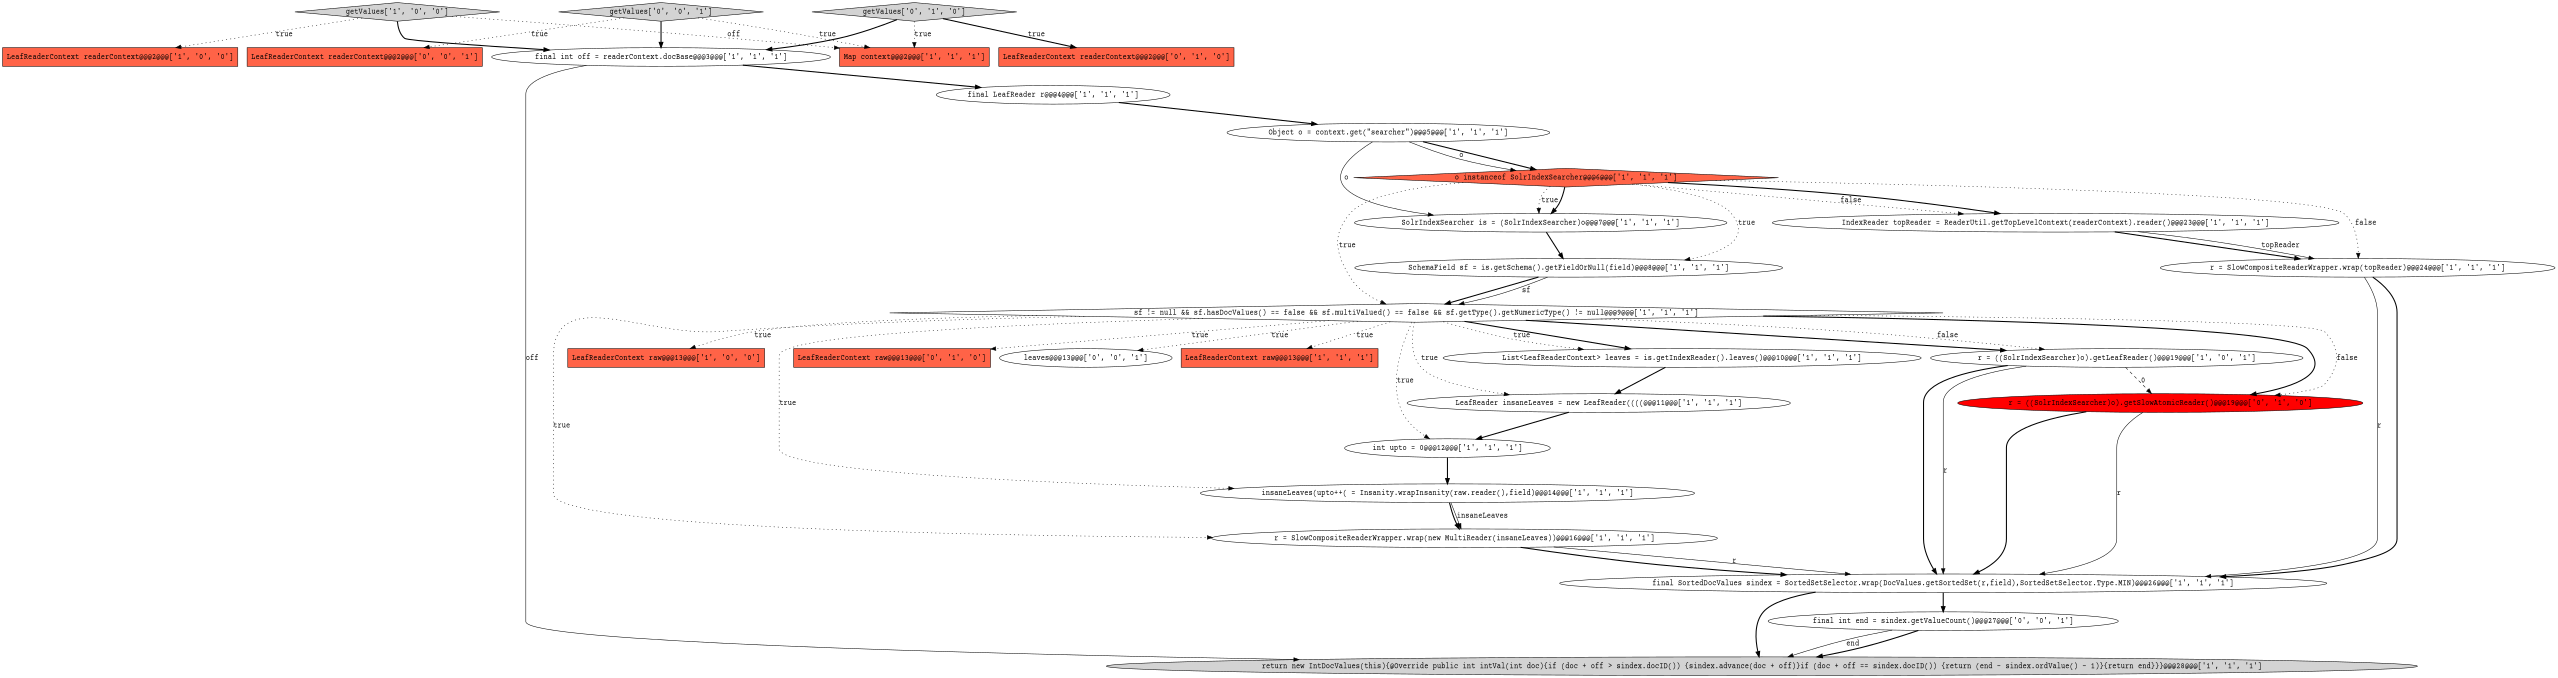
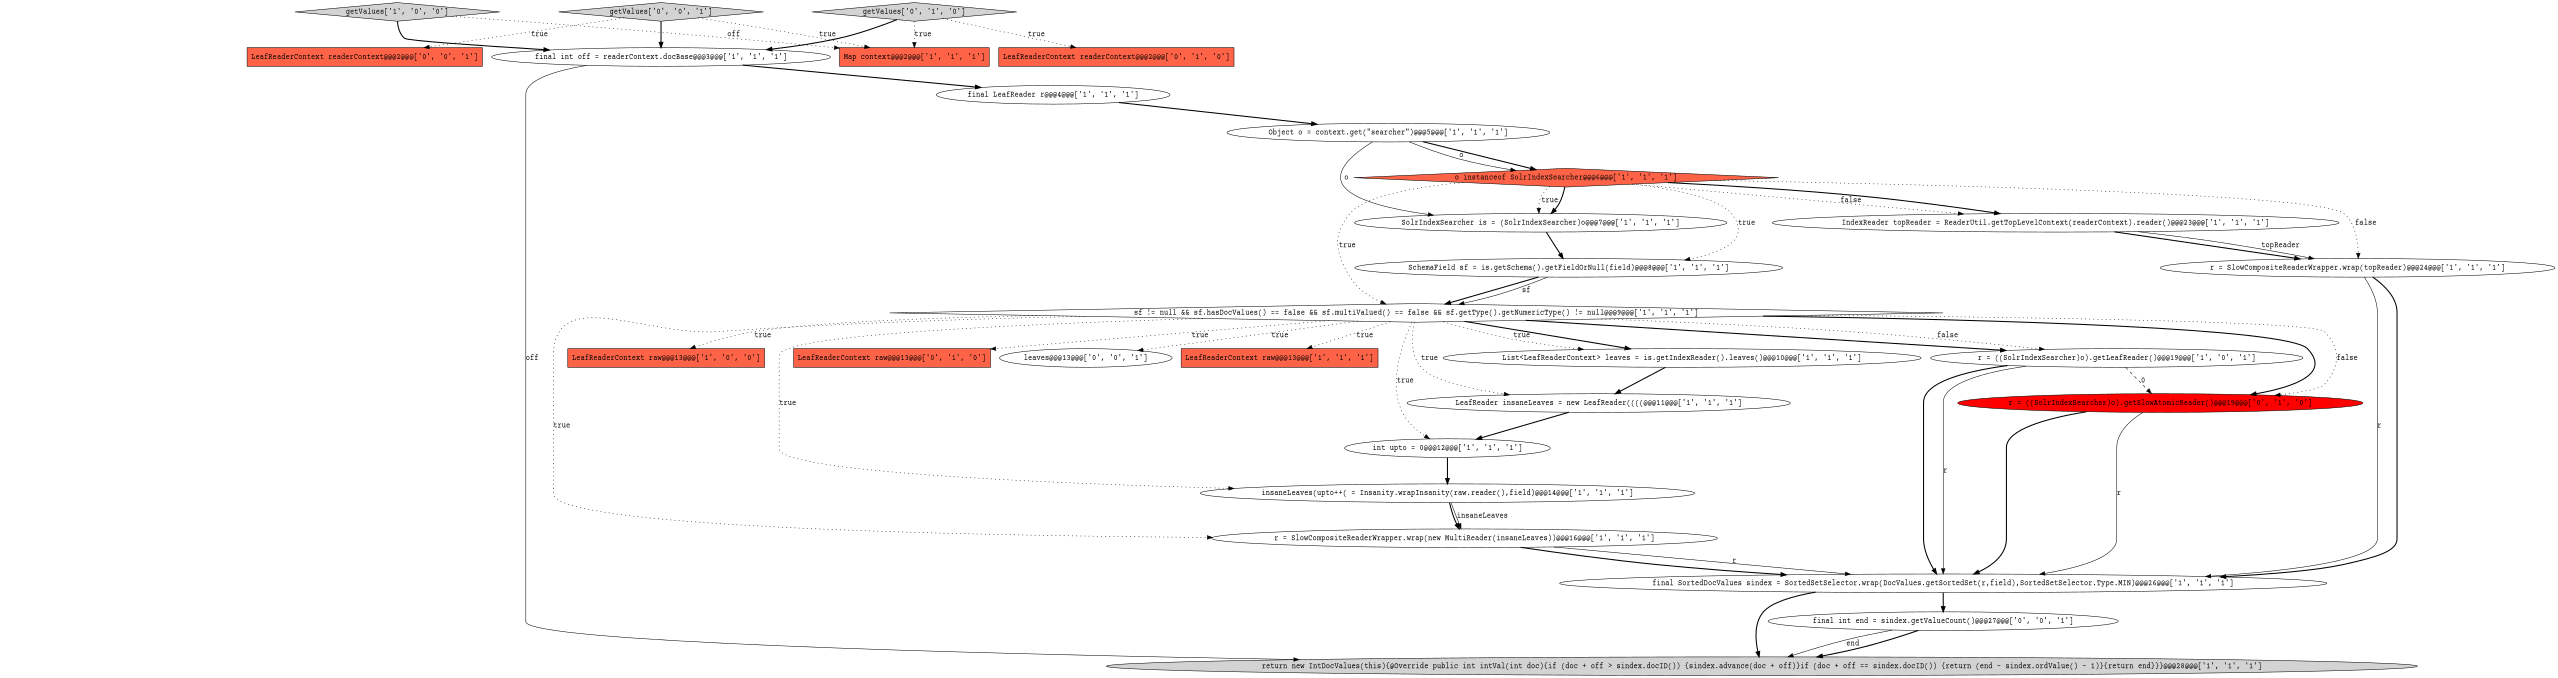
edge "getValues['0', '1', '0']" -> "LeafReaderContext readerContext@@@2@@@['0', '1', '0']": style bold -> dotted
node "LeafReaderContext readerContext@@@2@@@['1', '0', '0']": removed
